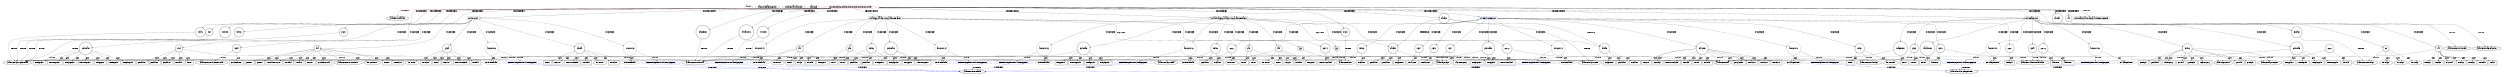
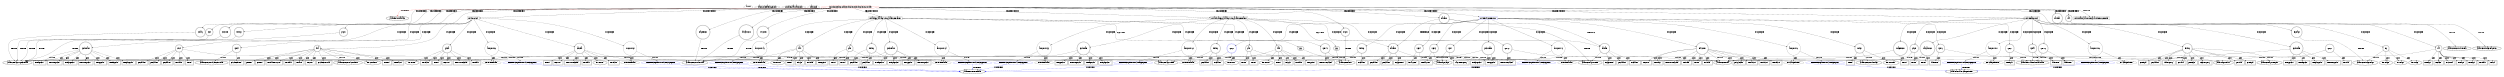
node "VAR60": color black -> blue
edge "VAR81" -> "javafx.stage.Window": added, label "OF_TYPE"
node "javafx.scene.scene.Image": label "javafx.scene.scene.Image" -> "javafx.scene.image.Image"
